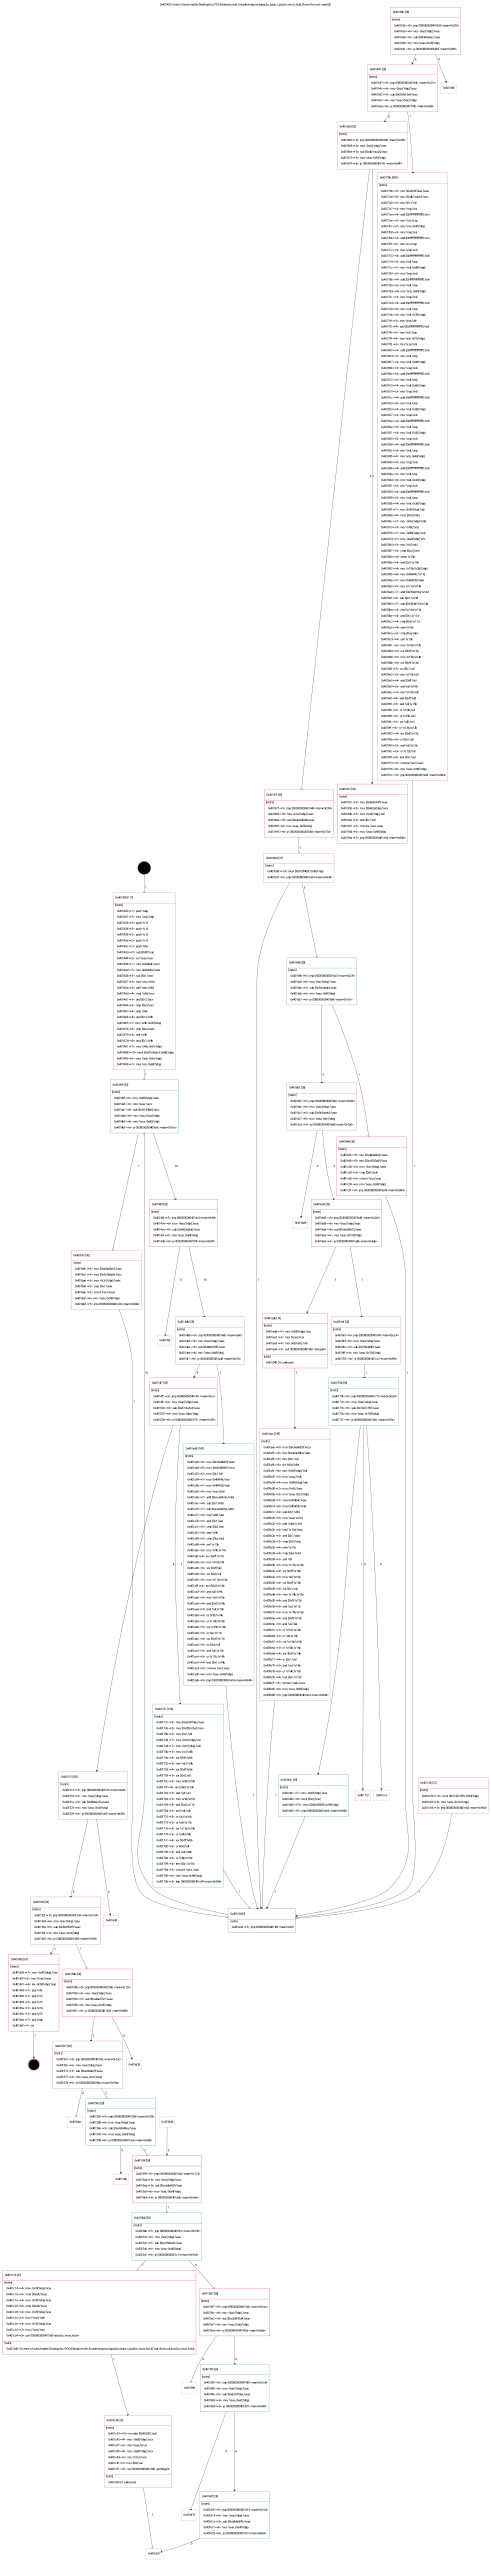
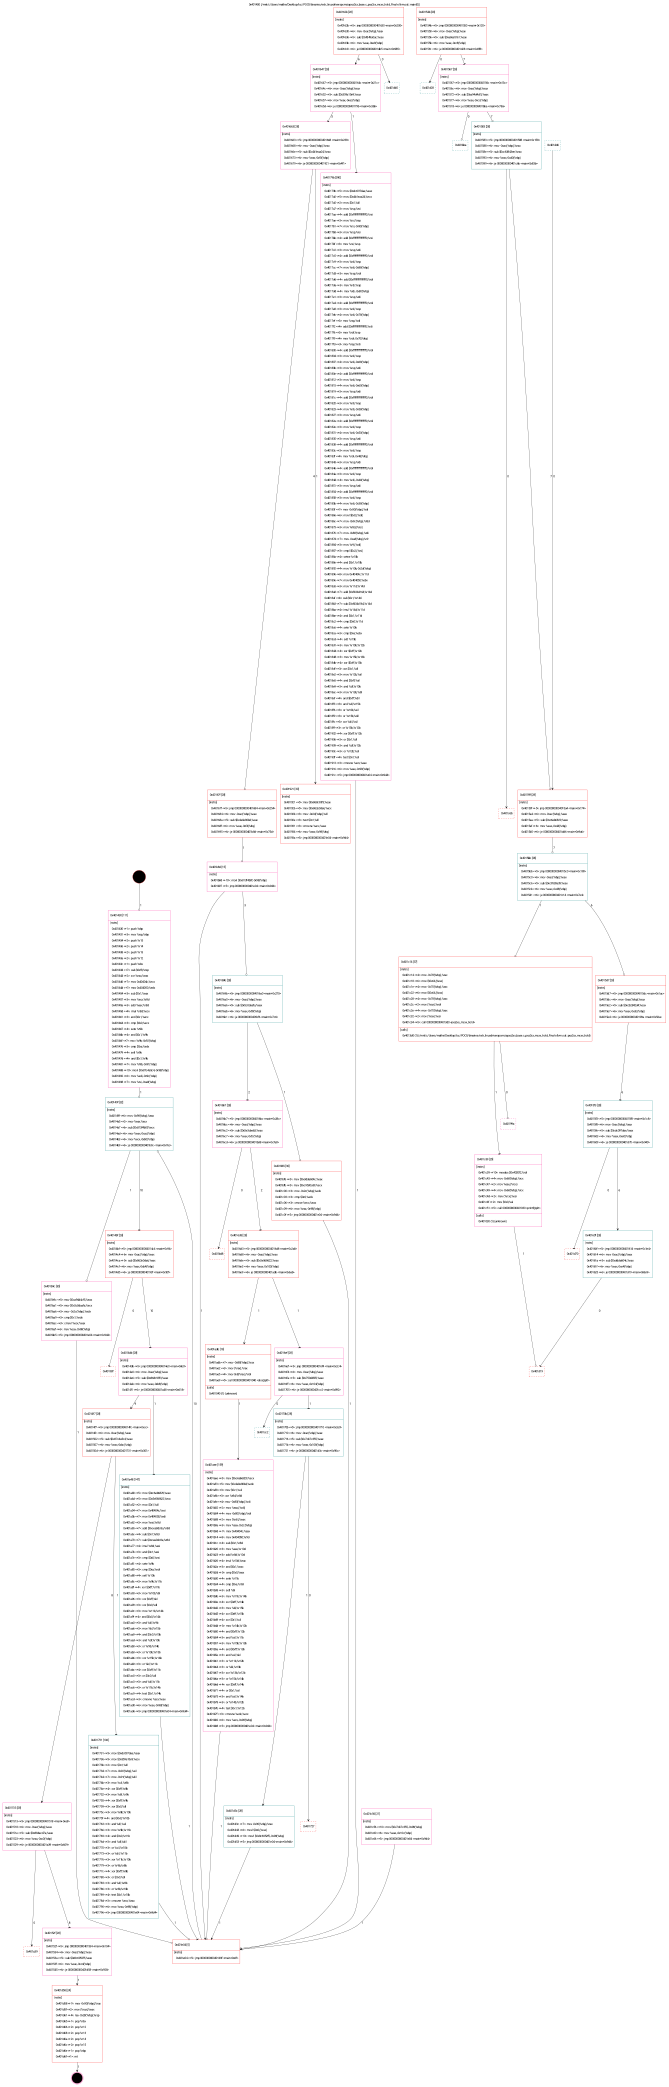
edge "0x40170b [28]" -> "0x401cc2": now "0x4016ef [28]" -> "0x401cc2"
edge "0x40152f [28]" -> "0x40154b [28]": removed, label "7"
edge "0x4015d7 [28]" -> "0x40199a": now "0x401c14 [37]" -> "0x40199a"
